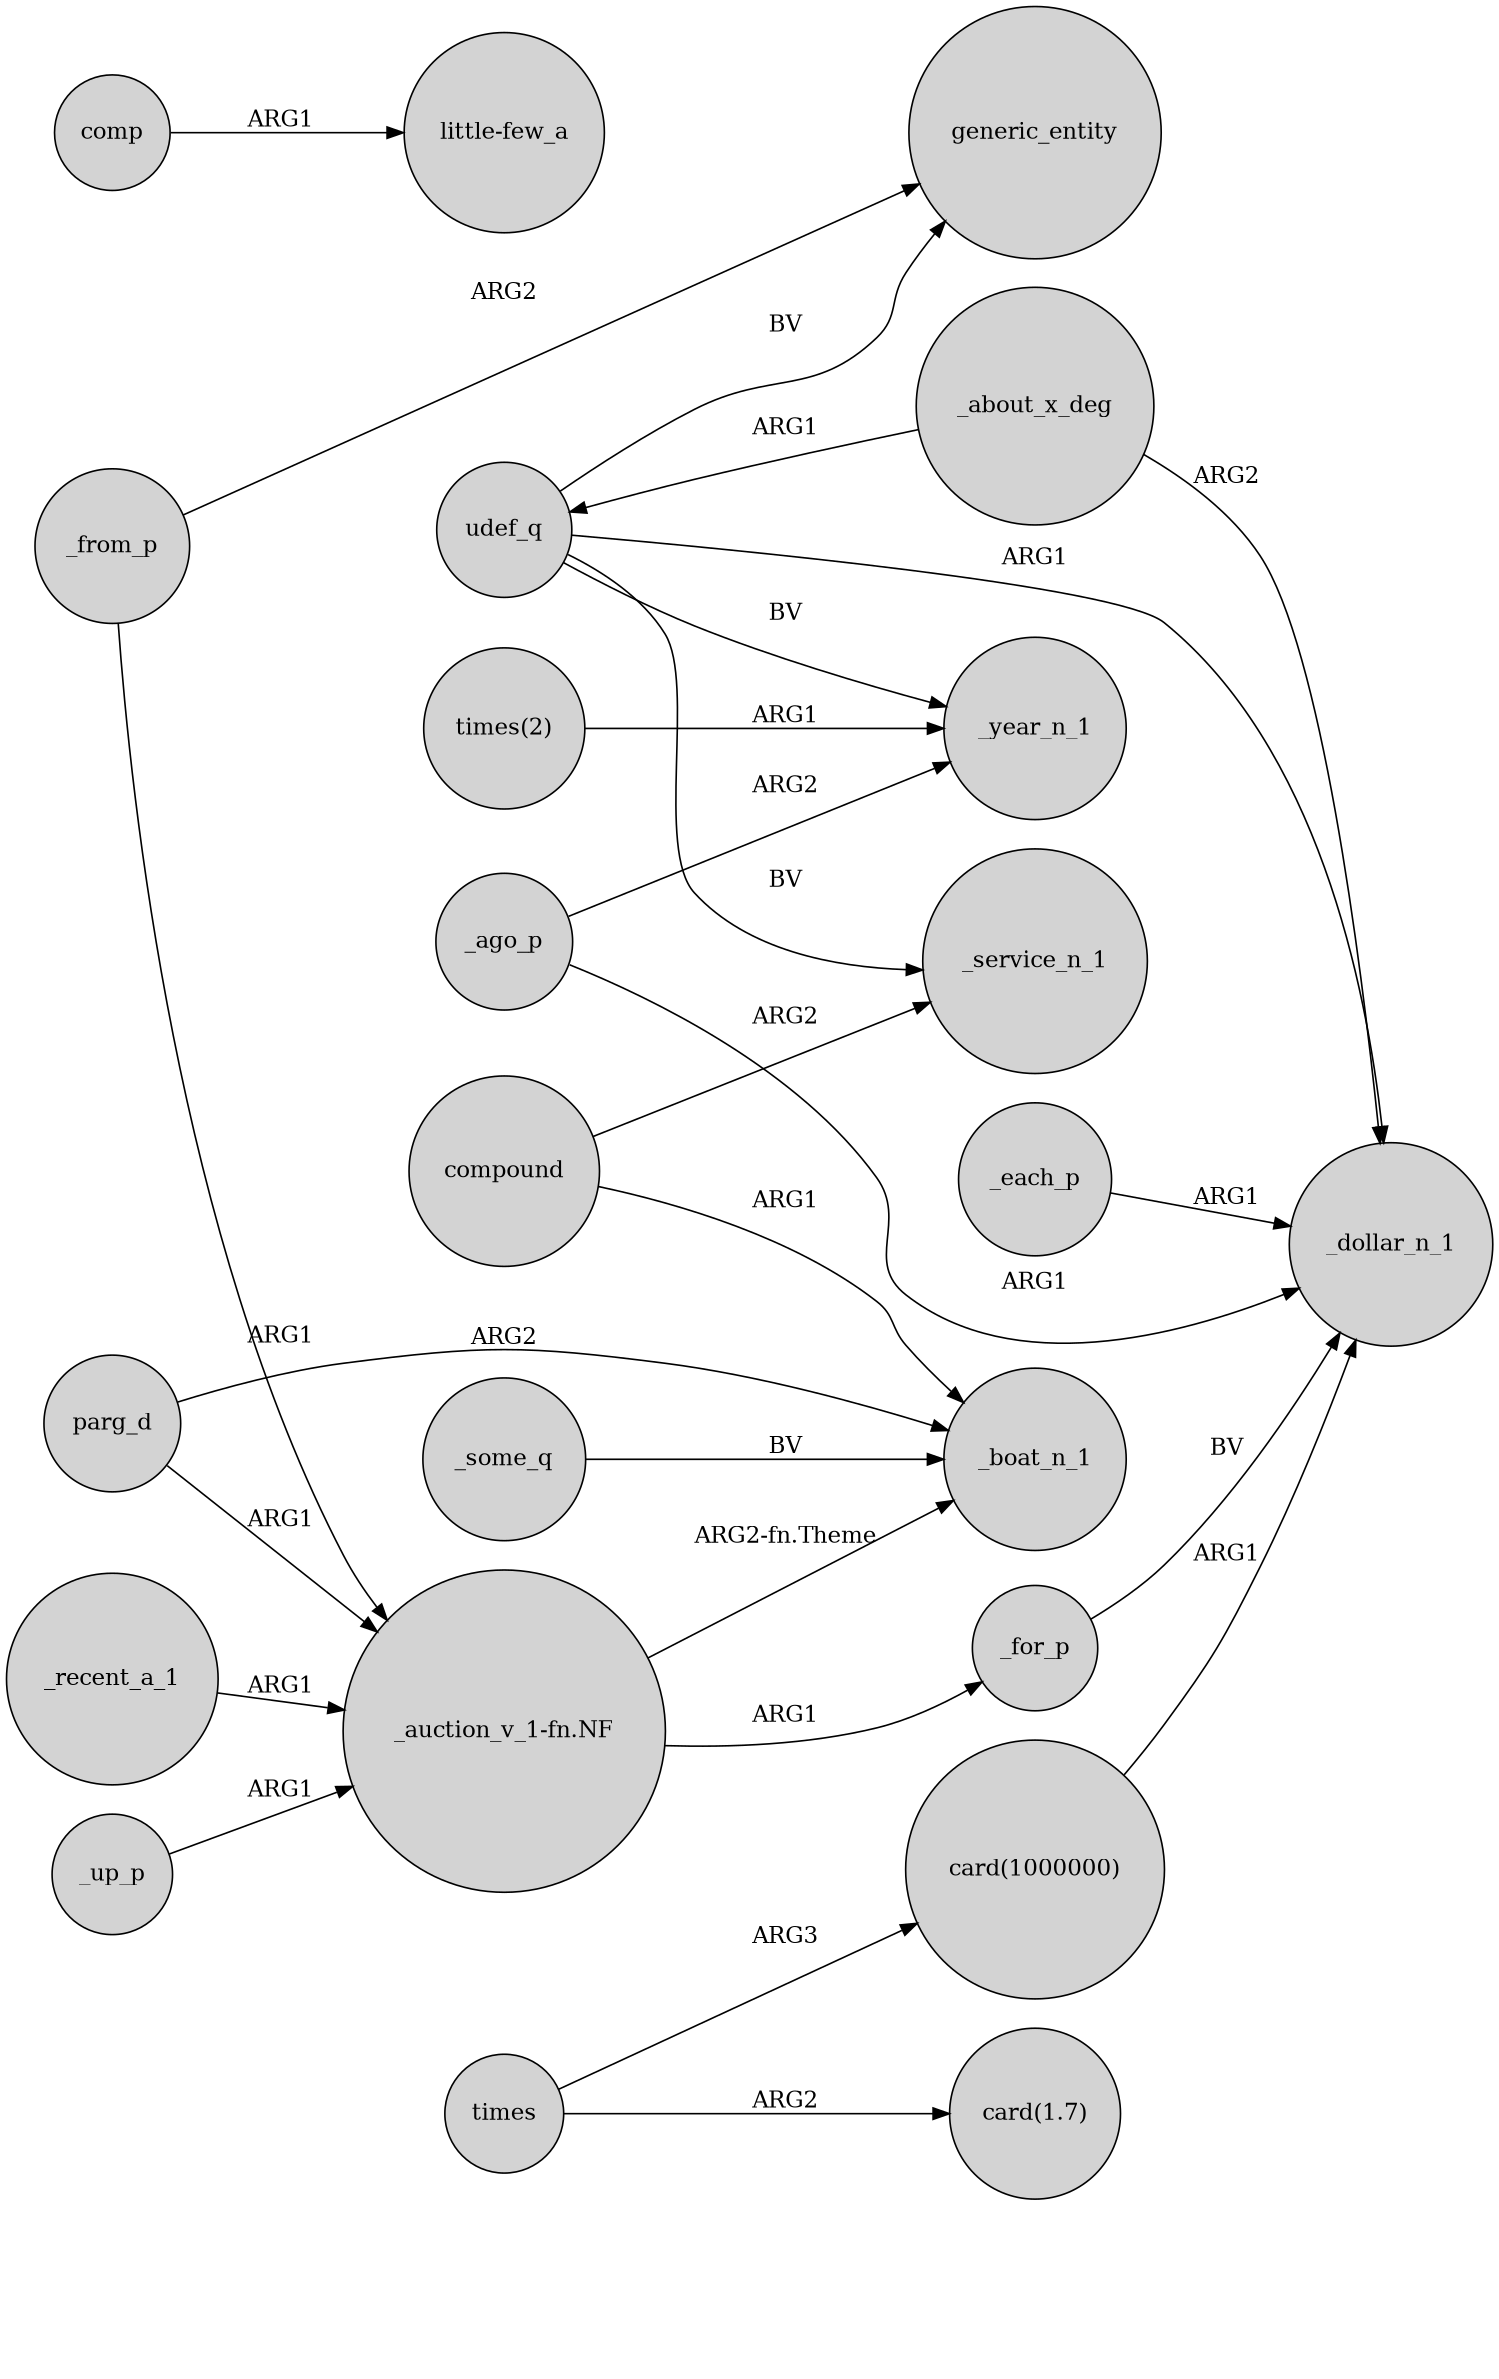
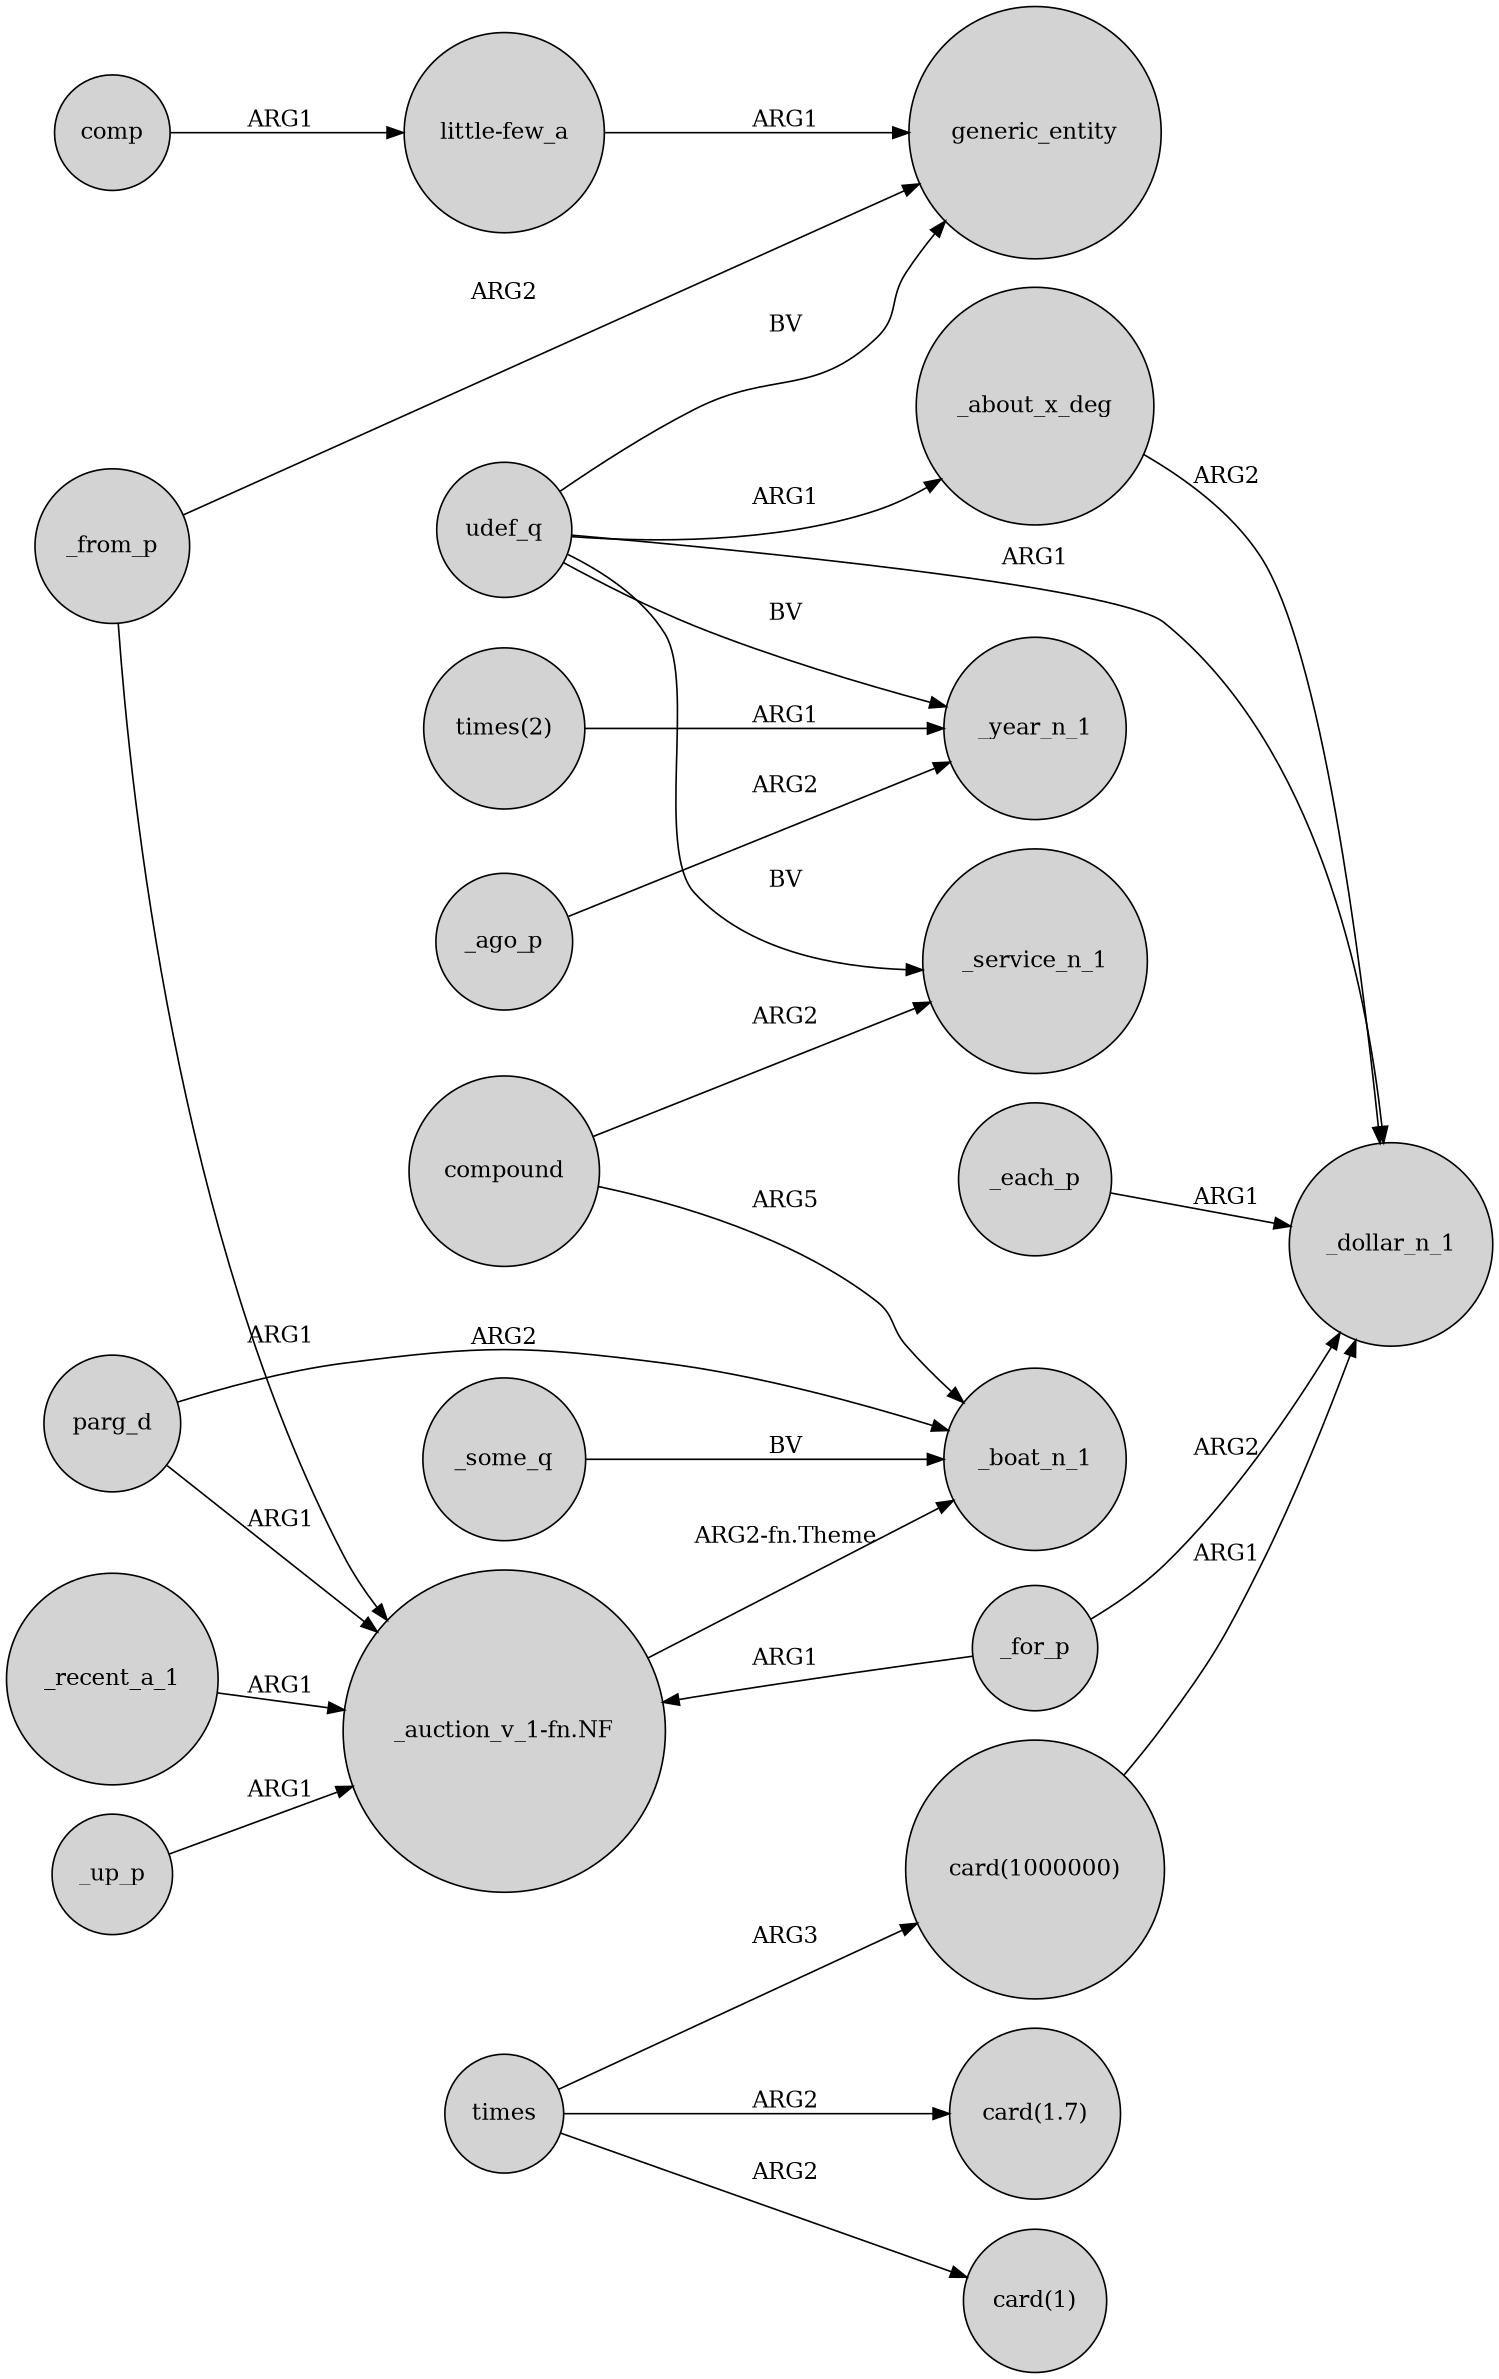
edge "little-few_a" -> "generic_entity": added, label "ARG1"
edge "_about_x_deg" -> "udef_q": reversed
edge "compound" -> "_boat_n_1": label "ARG1" -> "ARG5"
edge "_ago_p" -> "_dollar_n_1": removed, label "ARG1"
edge "_for_p" -> "_dollar_n_1": label "BV" -> "ARG2"
edge "_auction_v_1-fn.NF" -> "_for_p": reversed
node "card(1)": added
